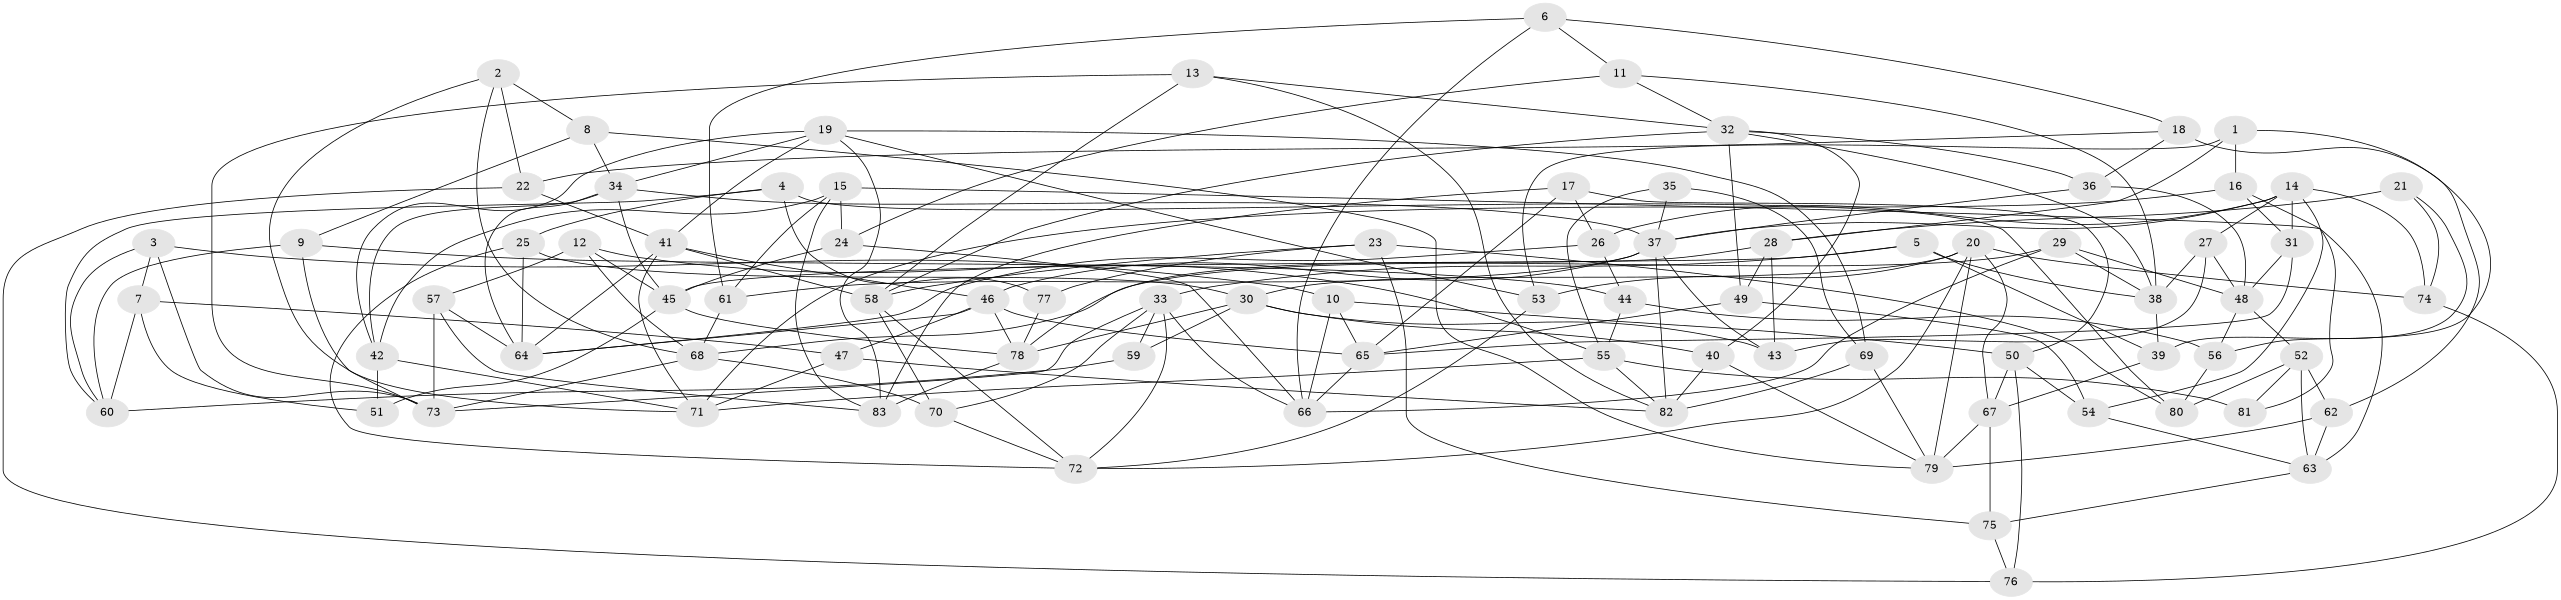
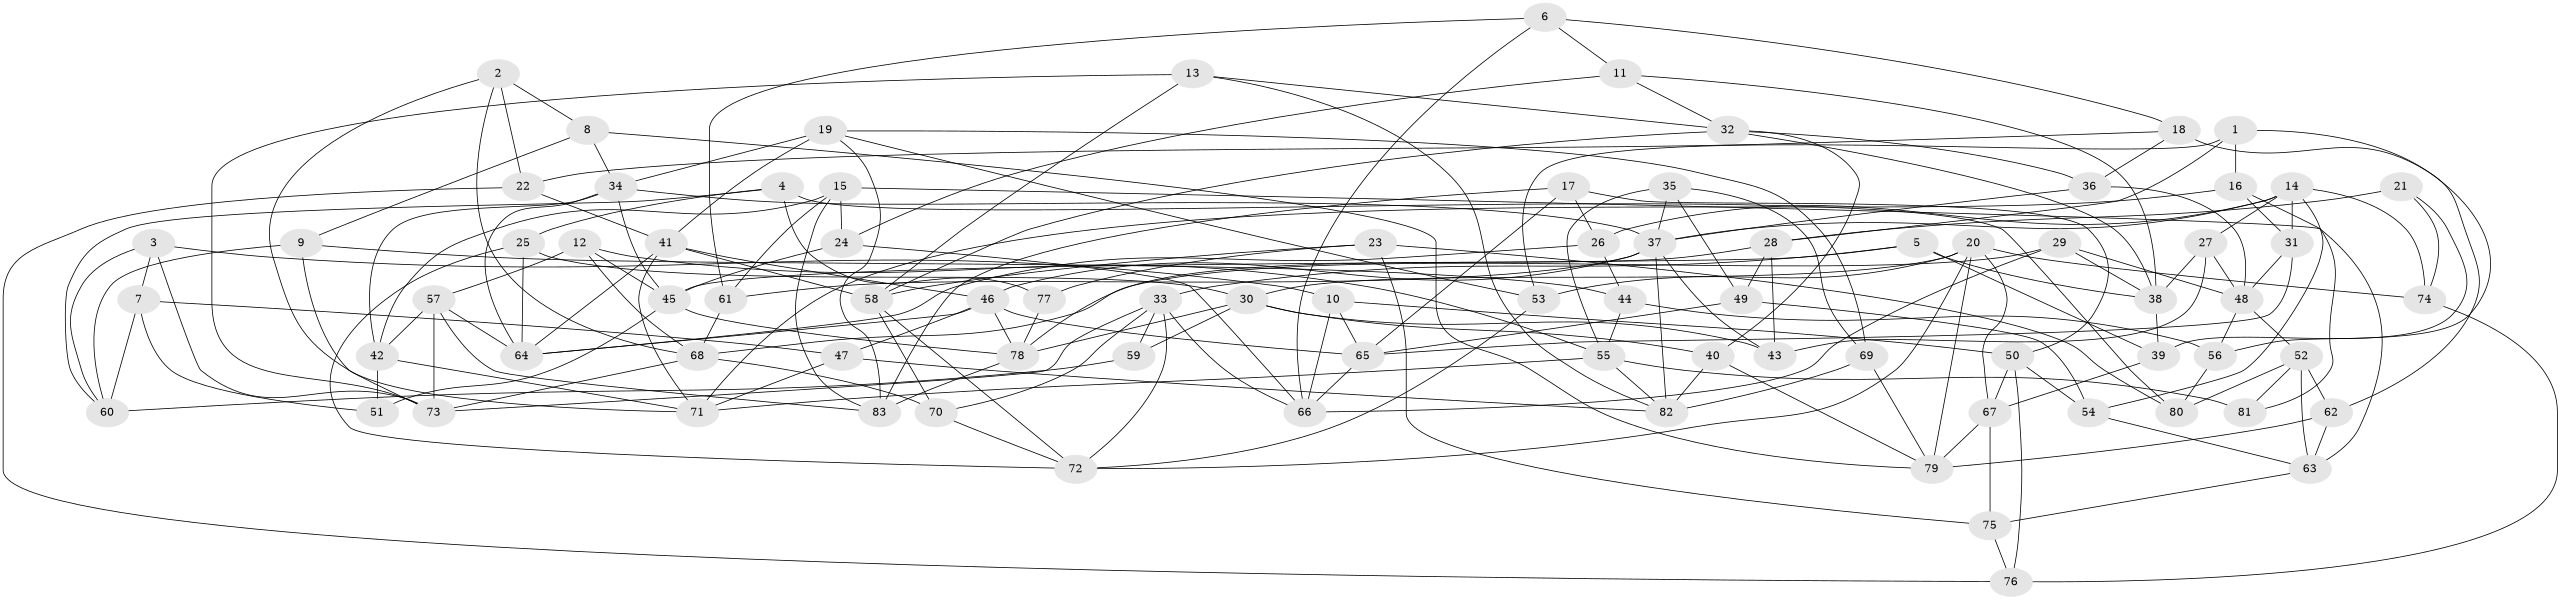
edge "19" -- "42": now "57" -- "42"
edge "32" -- "49": now "35" -- "49"
